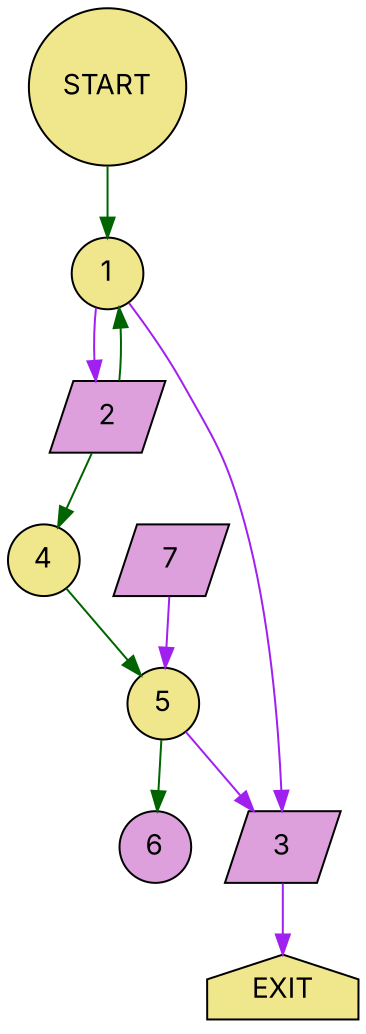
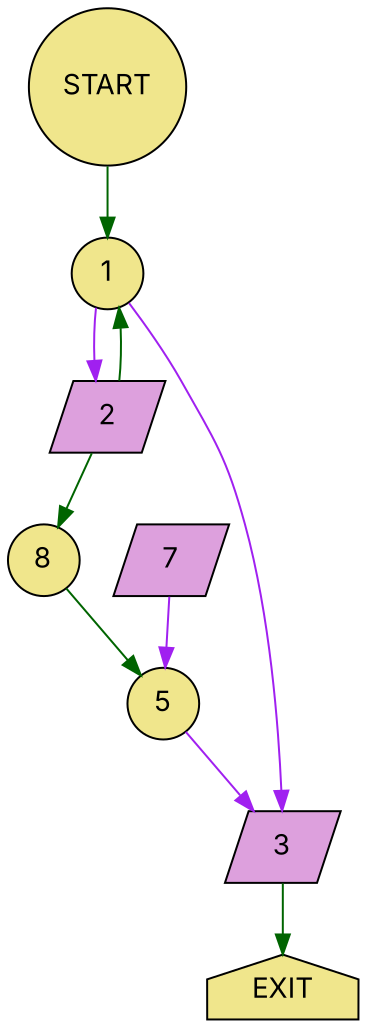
node "4": label "4" -> "8"
node "6": removed
edge "3" -> "EXIT": color purple -> darkgreen
